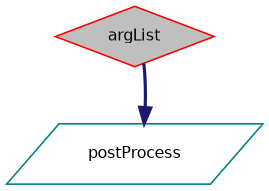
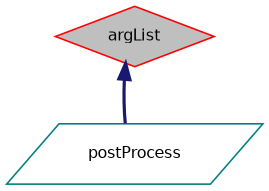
edge "argList" -> "postProcess": reversed
